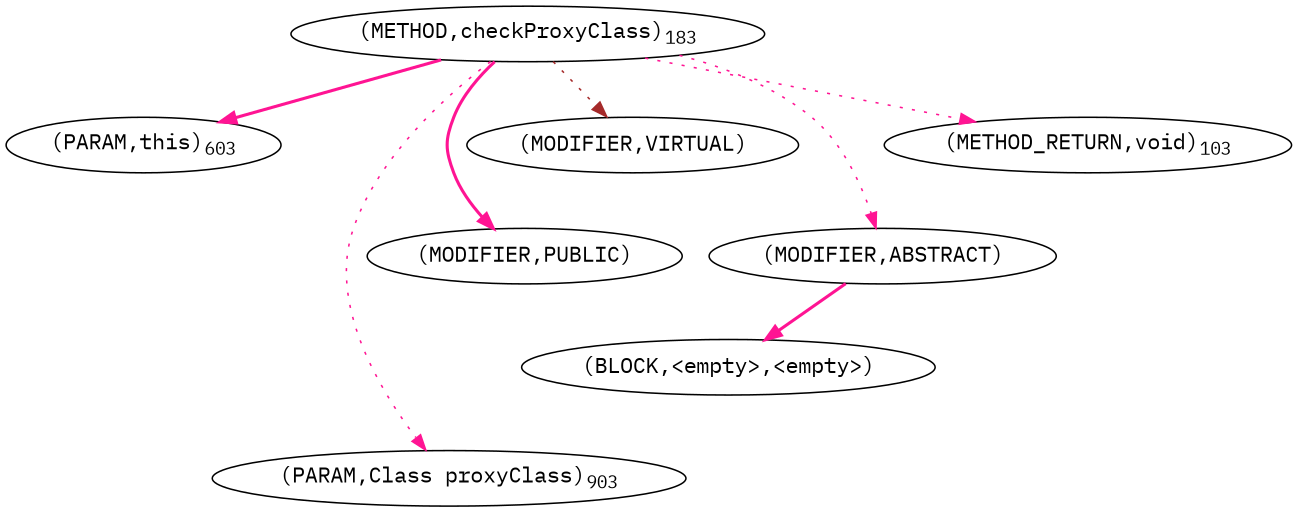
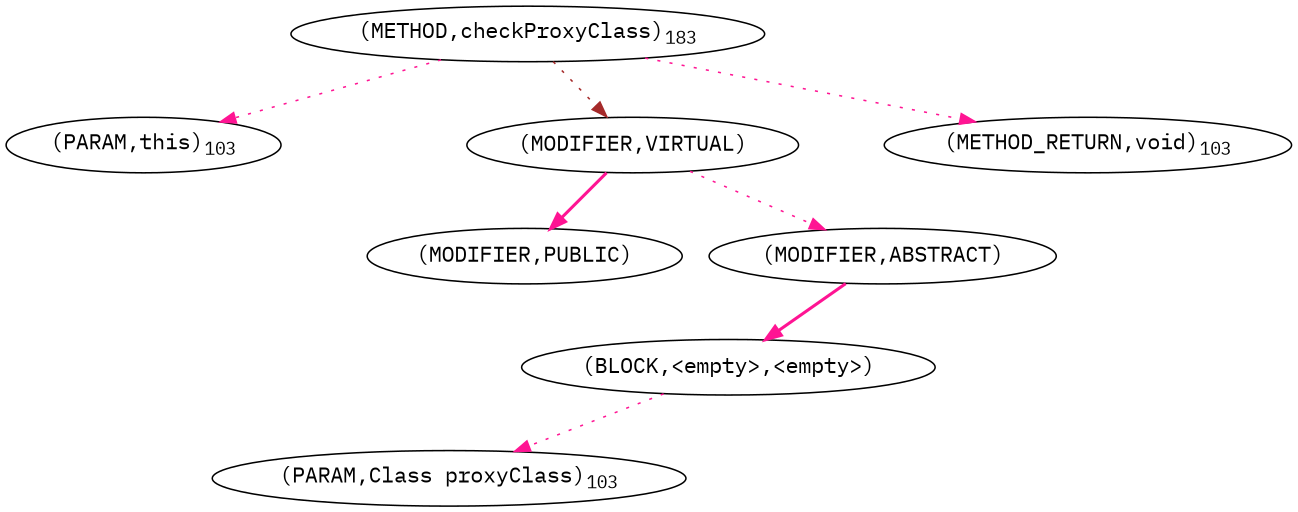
edge "(METHOD,checkProxyClass)" -> "(PARAM,this)": style bold -> dotted
edge "(METHOD,checkProxyClass)" -> "(MODIFIER,ABSTRACT)": now "(MODIFIER,VIRTUAL)" -> "(MODIFIER,ABSTRACT)"
edge "(METHOD,checkProxyClass)" -> "(MODIFIER,PUBLIC)": now "(MODIFIER,VIRTUAL)" -> "(MODIFIER,PUBLIC)"
node "(PARAM,this)": text "603" -> "103"
edge "(METHOD,checkProxyClass)" -> "(PARAM,Class proxyClass)": now "(BLOCK,<empty>,<empty>)" -> "(PARAM,Class proxyClass)"
node "(PARAM,Class proxyClass)": text "903" -> "103"
